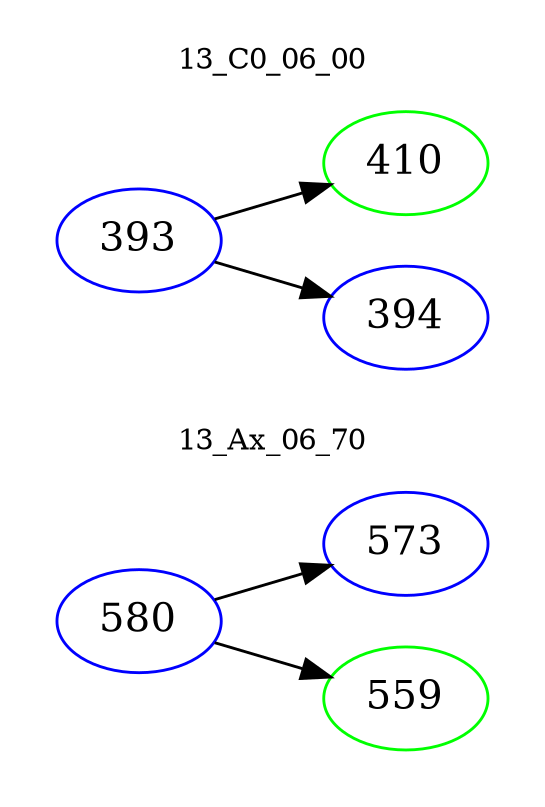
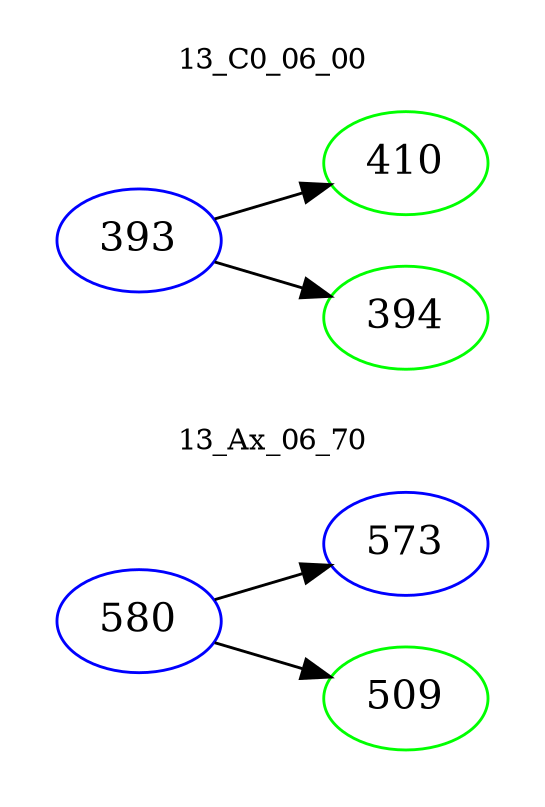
node "394": color blue -> green
node "559": label "559" -> "509"
